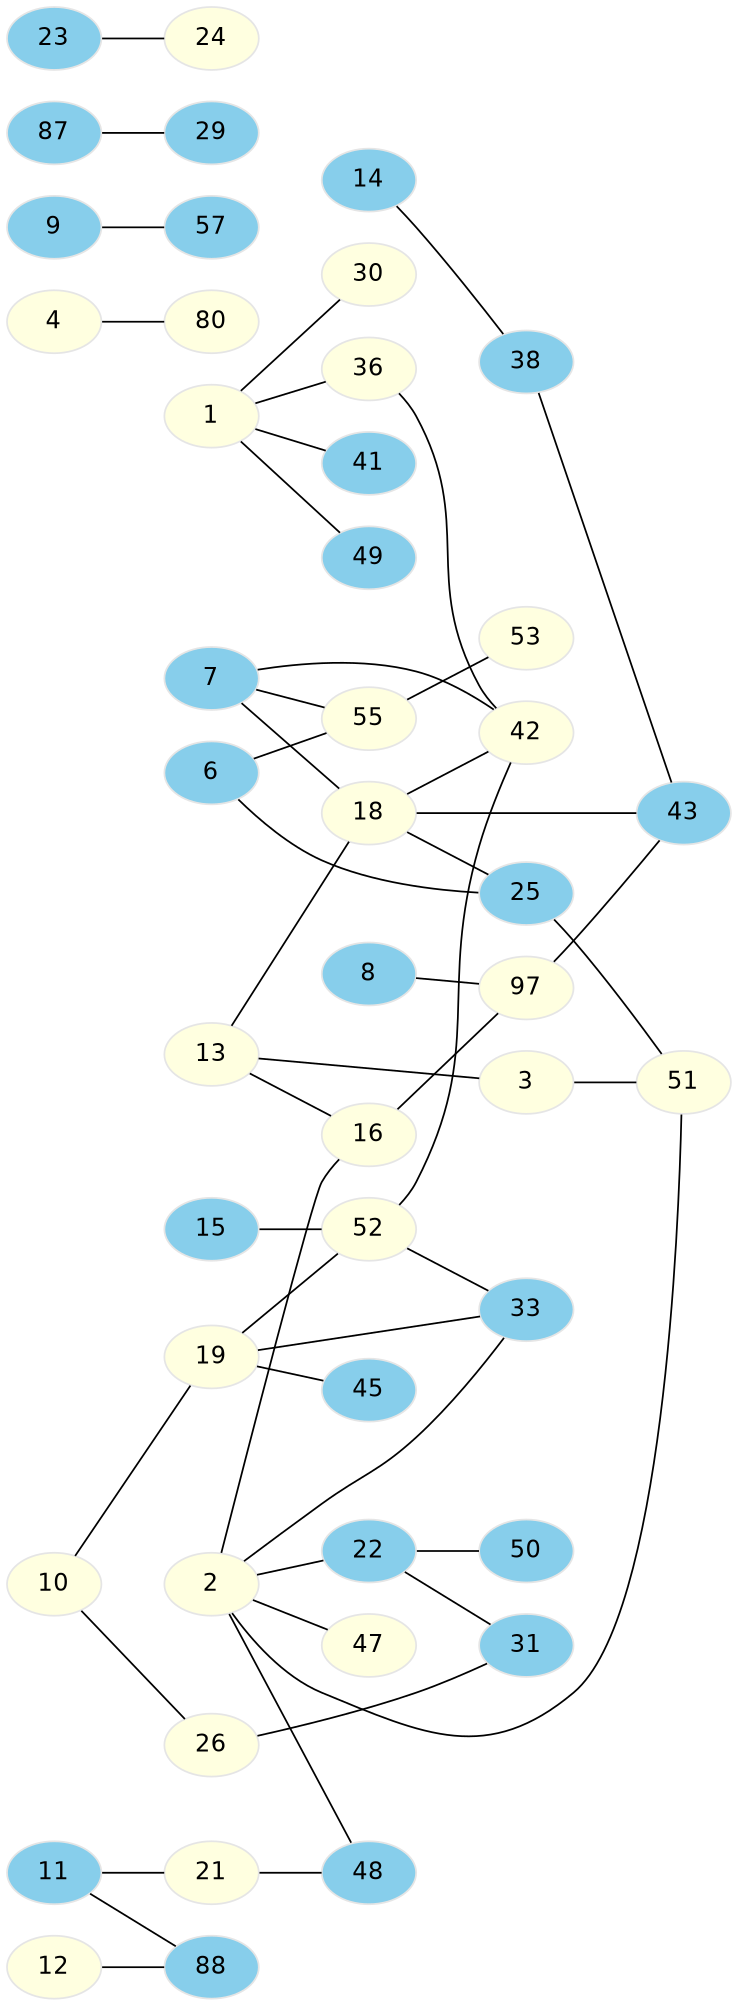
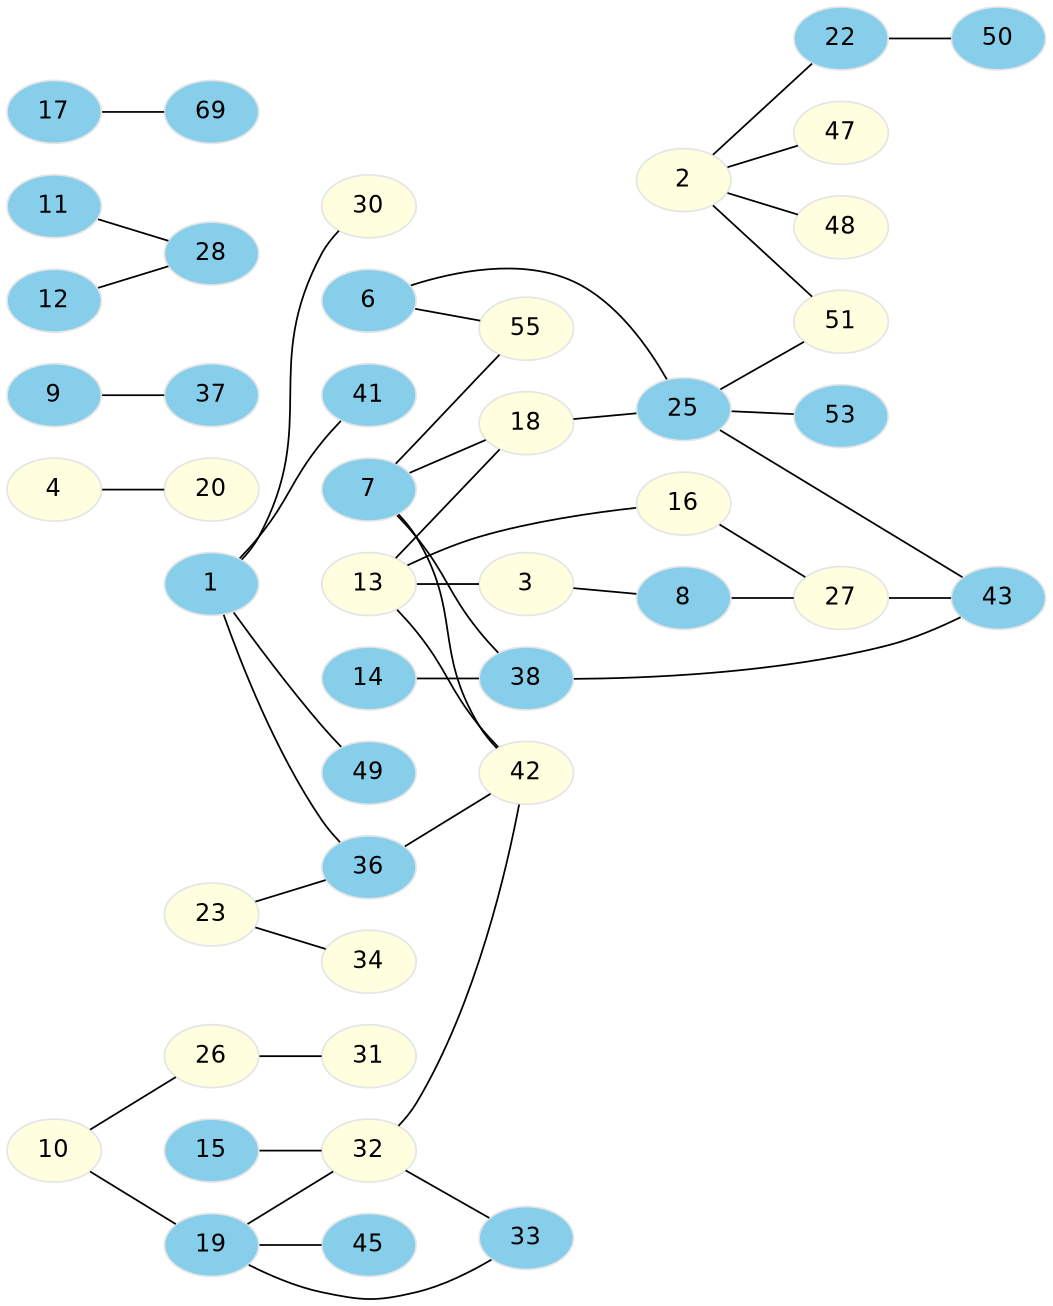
node "23": fillcolor skyblue -> lightyellow
node "24": label "24" -> "34"
node "87": label "87" -> "17"
node "29": label "29" -> "69"
node "57": label "57" -> "37"
node "80": label "80" -> "20"
node "36": fillcolor lightyellow -> skyblue
node "1": fillcolor lightyellow -> skyblue
edge "7" -- "38": added
node "53": fillcolor lightyellow -> skyblue
edge "53" -- "55": now "53" -- "25"
edge "42" -- "18": now "42" -- "13"
edge "18" -- "43": now "25" -- "43"
edge "36" -- "23": added
node "97": label "97" -> "27"
edge "3" -- "51": now "3" -- "8"
node "52": label "52" -> "32"
edge "16" -- "2": removed
node "19": fillcolor lightyellow -> skyblue
edge "33" -- "2": removed
edge "22" -- "31": removed
node "31": fillcolor skyblue -> lightyellow
node "21": removed
node "48": fillcolor skyblue -> lightyellow
node "12": fillcolor lightyellow -> skyblue
node "88": label "88" -> "28"
